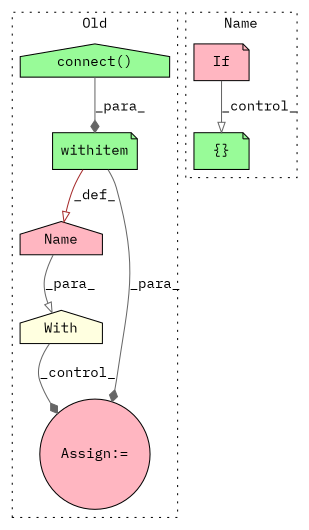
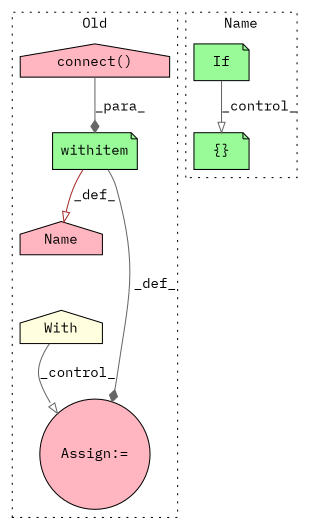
node "connect()": fillcolor palegreen -> lightpink
node "If": fillcolor lightpink -> palegreen
edge "Name" -> "With": removed, label "_para_"
edge "withitem" -> "Assign:=": label "_para_" -> "_def_"
edge "With" -> "Assign:=": arrowhead diamond -> onormal
